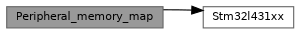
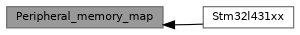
edge "Peripheral_memory_map" -> "Stm32l431xx": reversed
